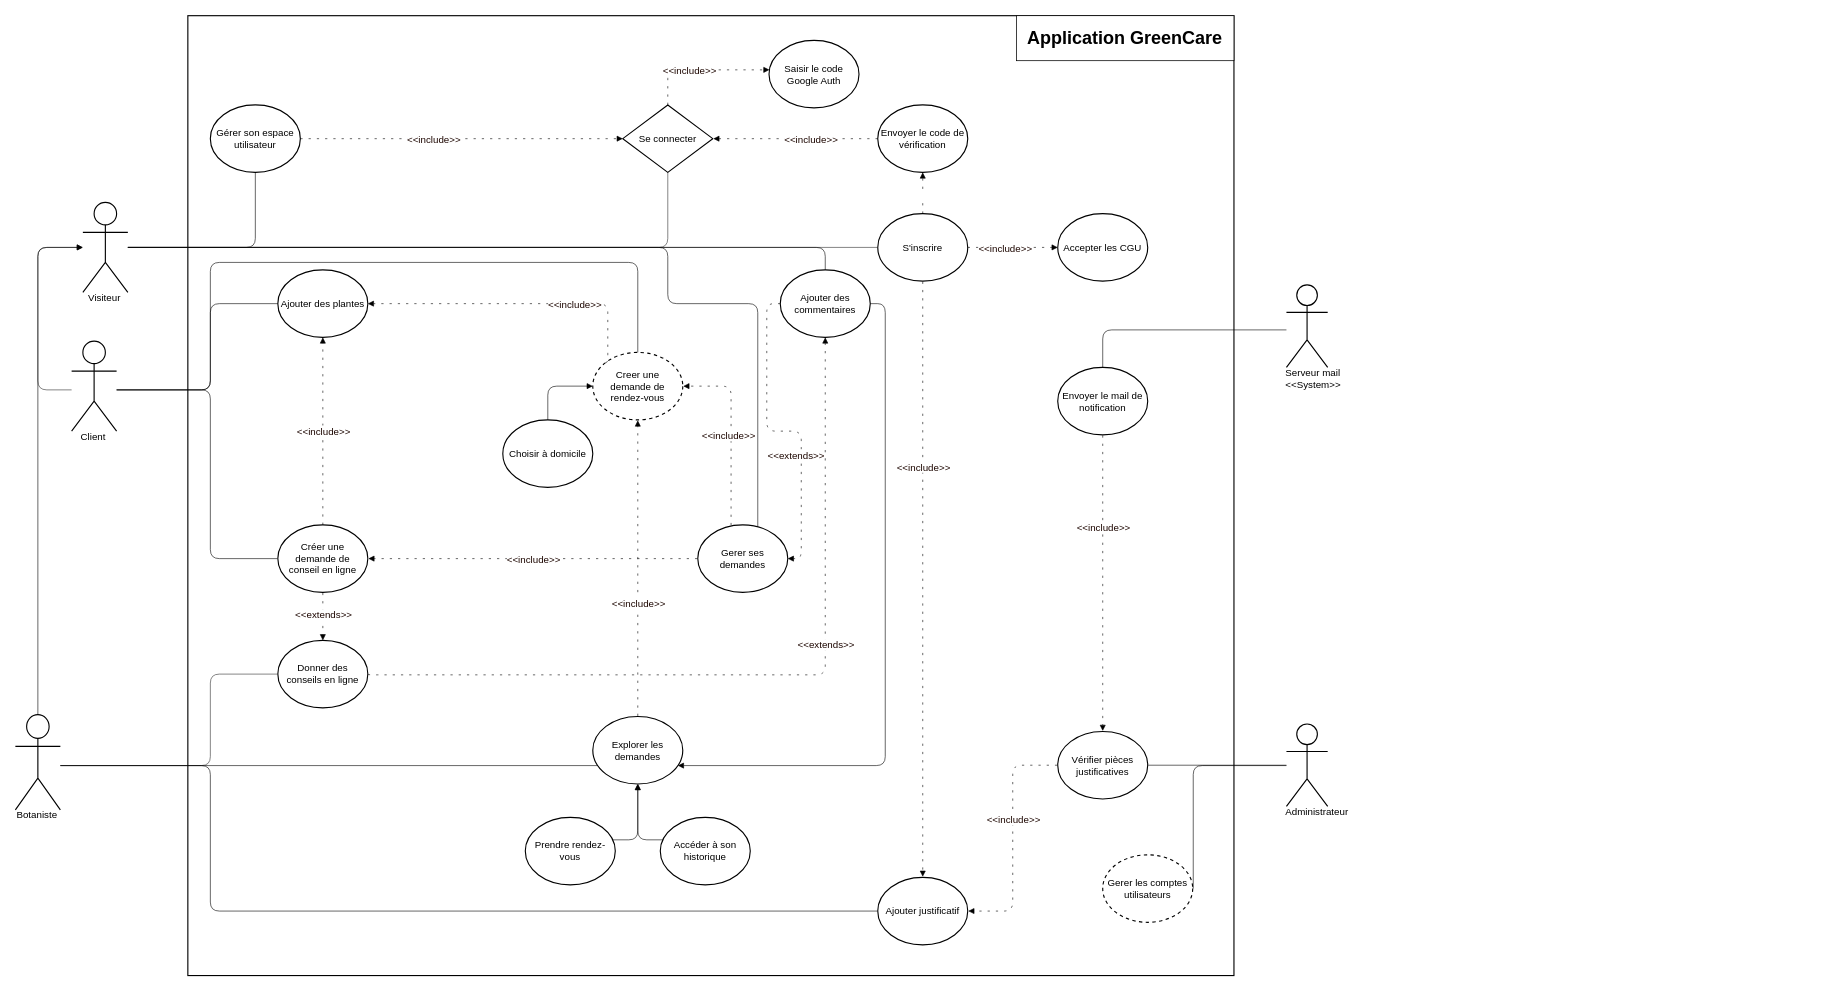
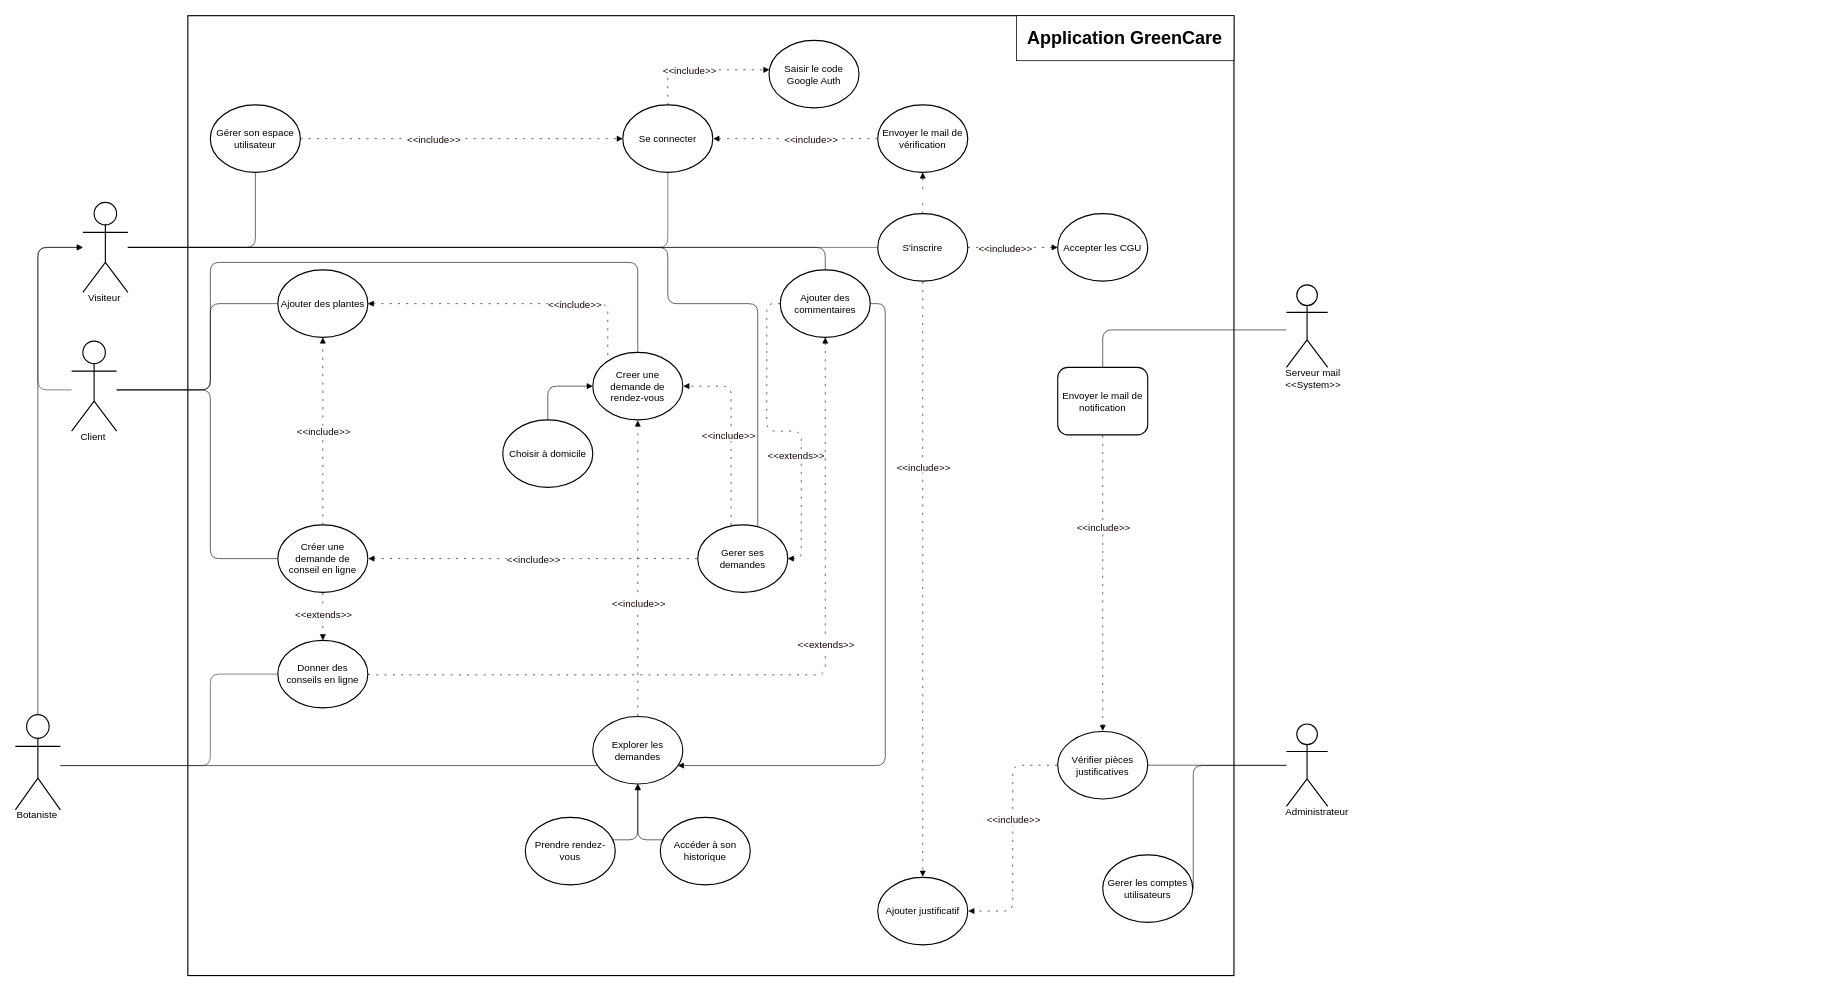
node "Se connecter": shape diamond -> ellipse
node "Envoyer le code de vérification": label "Envoyer le code de vérification" -> "Envoyer le mail de vérification"
node "Creer une demande de rendez-vous": style dashed -> solid
node "Envoyer le mail de notification": shape ellipse -> rounded rectangle
node "Gerer les comptes utilisateurs": style dashed -> solid
edge "Botaniste" -- "Ajouter justificatif": removed
